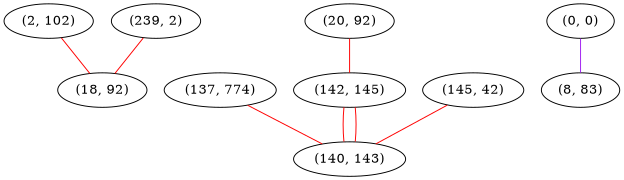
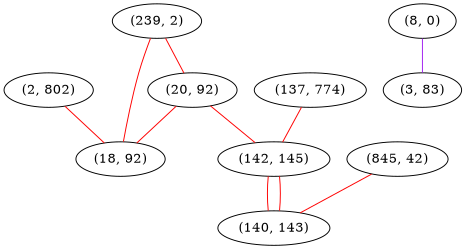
node "(2, 102)": label "(2, 102)" -> "(2, 802)"
node "(0, 0)": label "(0, 0)" -> "(8, 0)"
edge "(239, 2)" -- "(20, 92)": added
node "(145, 42)": label "(145, 42)" -> "(845, 42)"
node "(8, 83)": label "(8, 83)" -> "(3, 83)"
edge "(20, 92)" -- "(18, 92)": added
edge "(137, 774)" -- "(140, 143)": now "(137, 774)" -- "(142, 145)"
